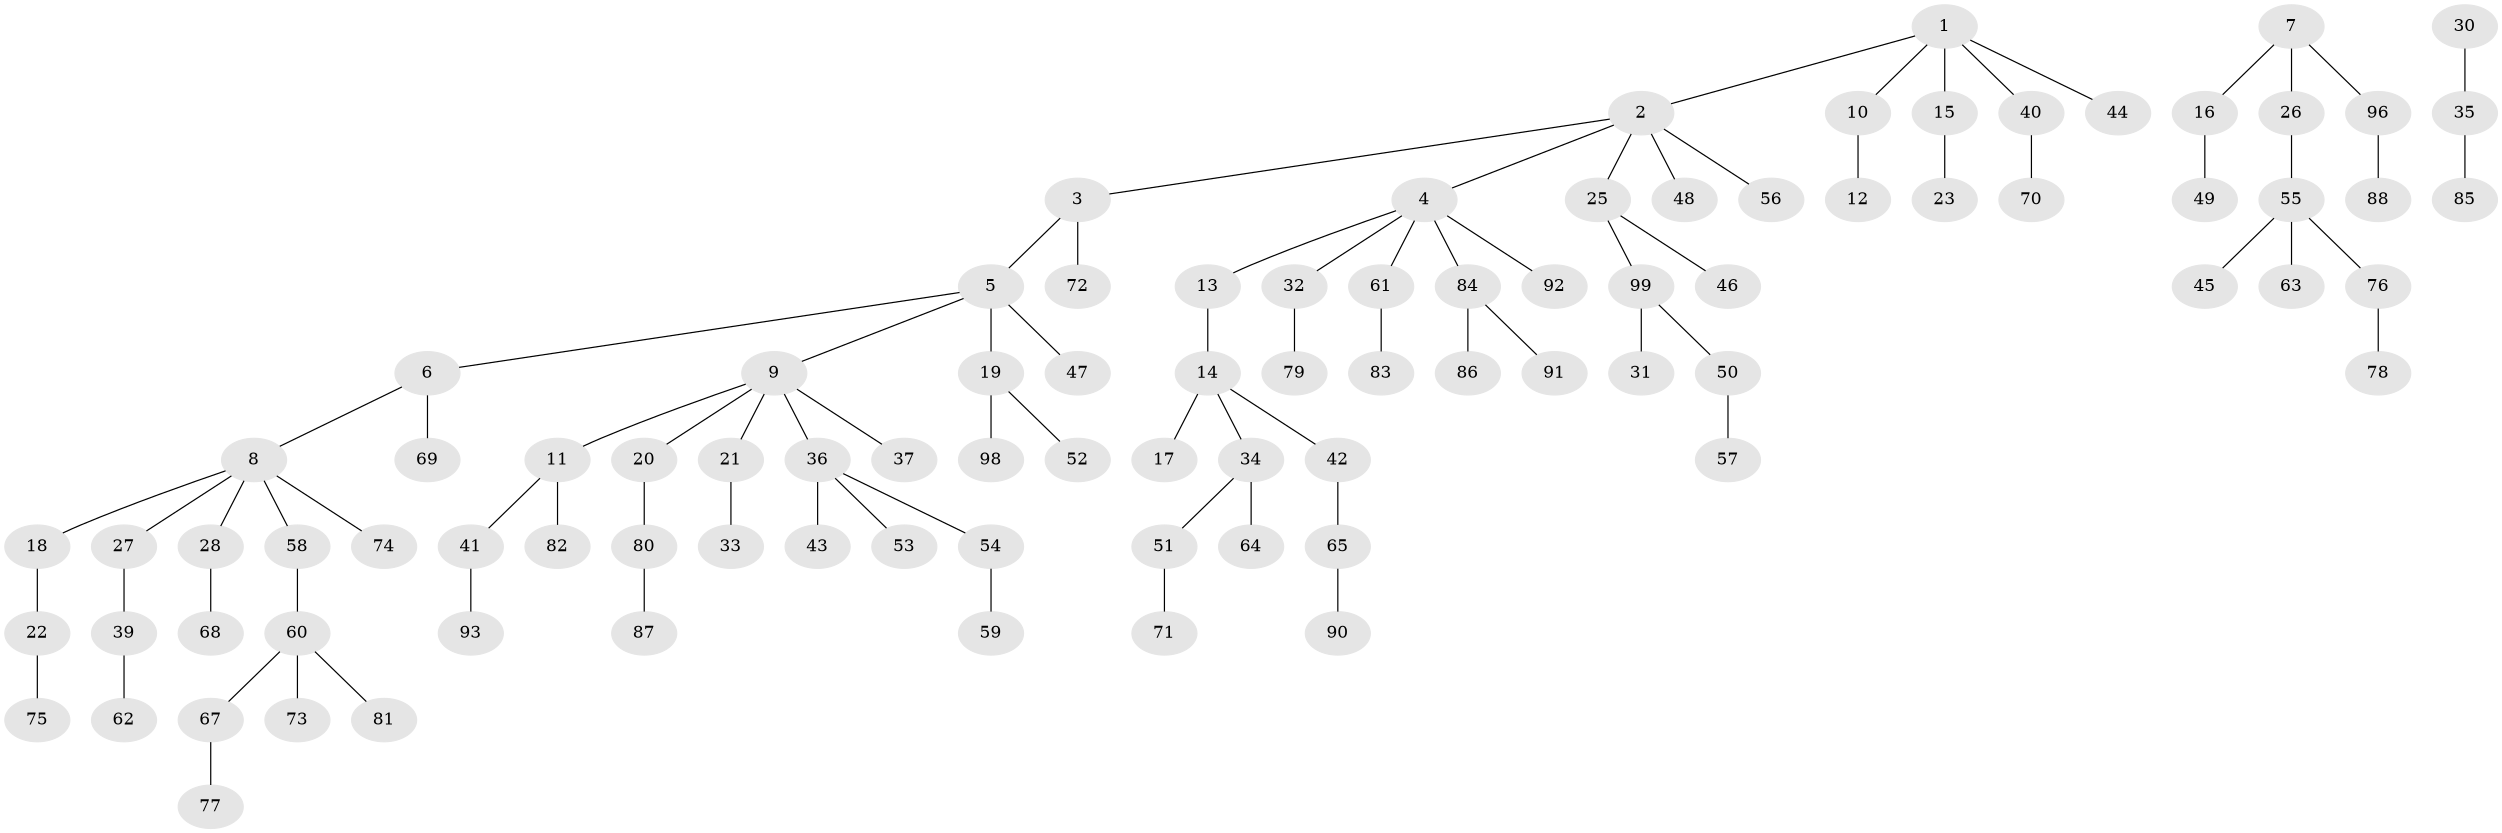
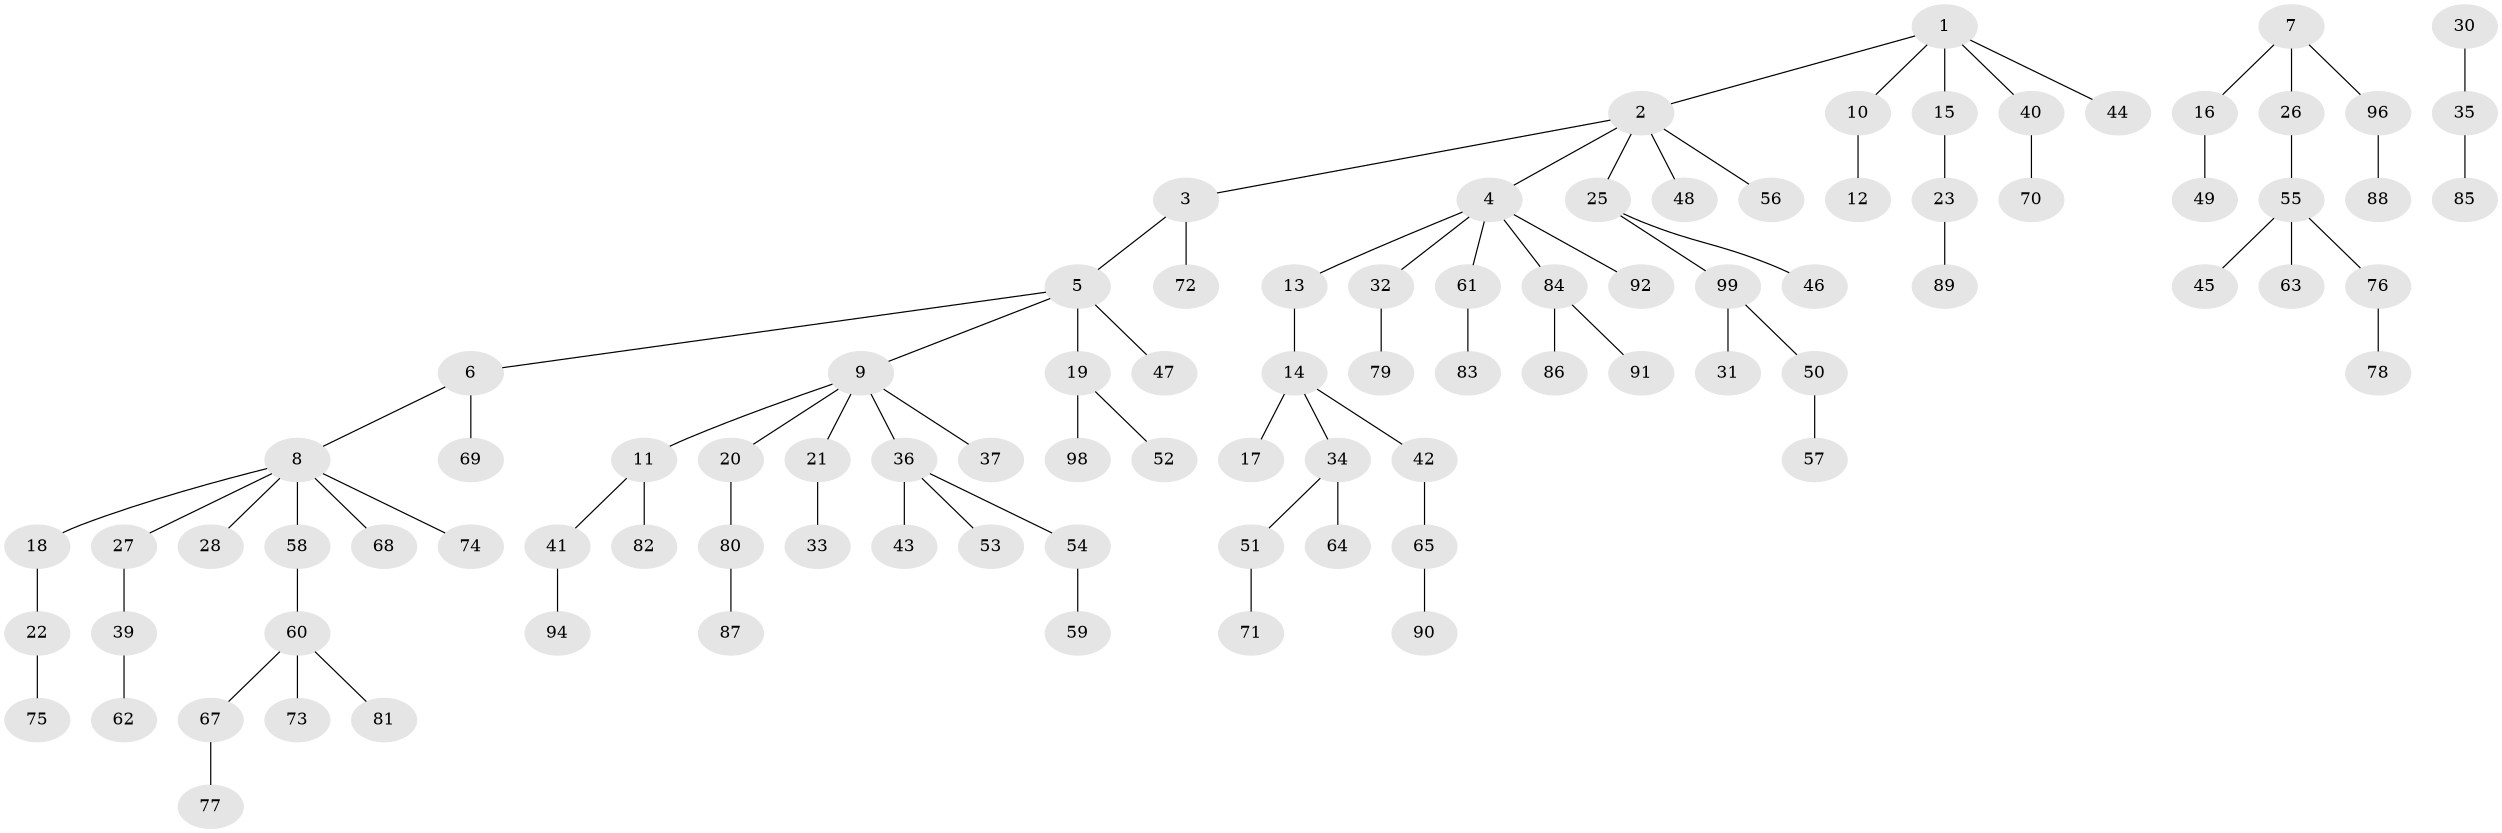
node "89": added
edge "28" -- "68": now "8" -- "68"
node "93": label "93" -> "94"
